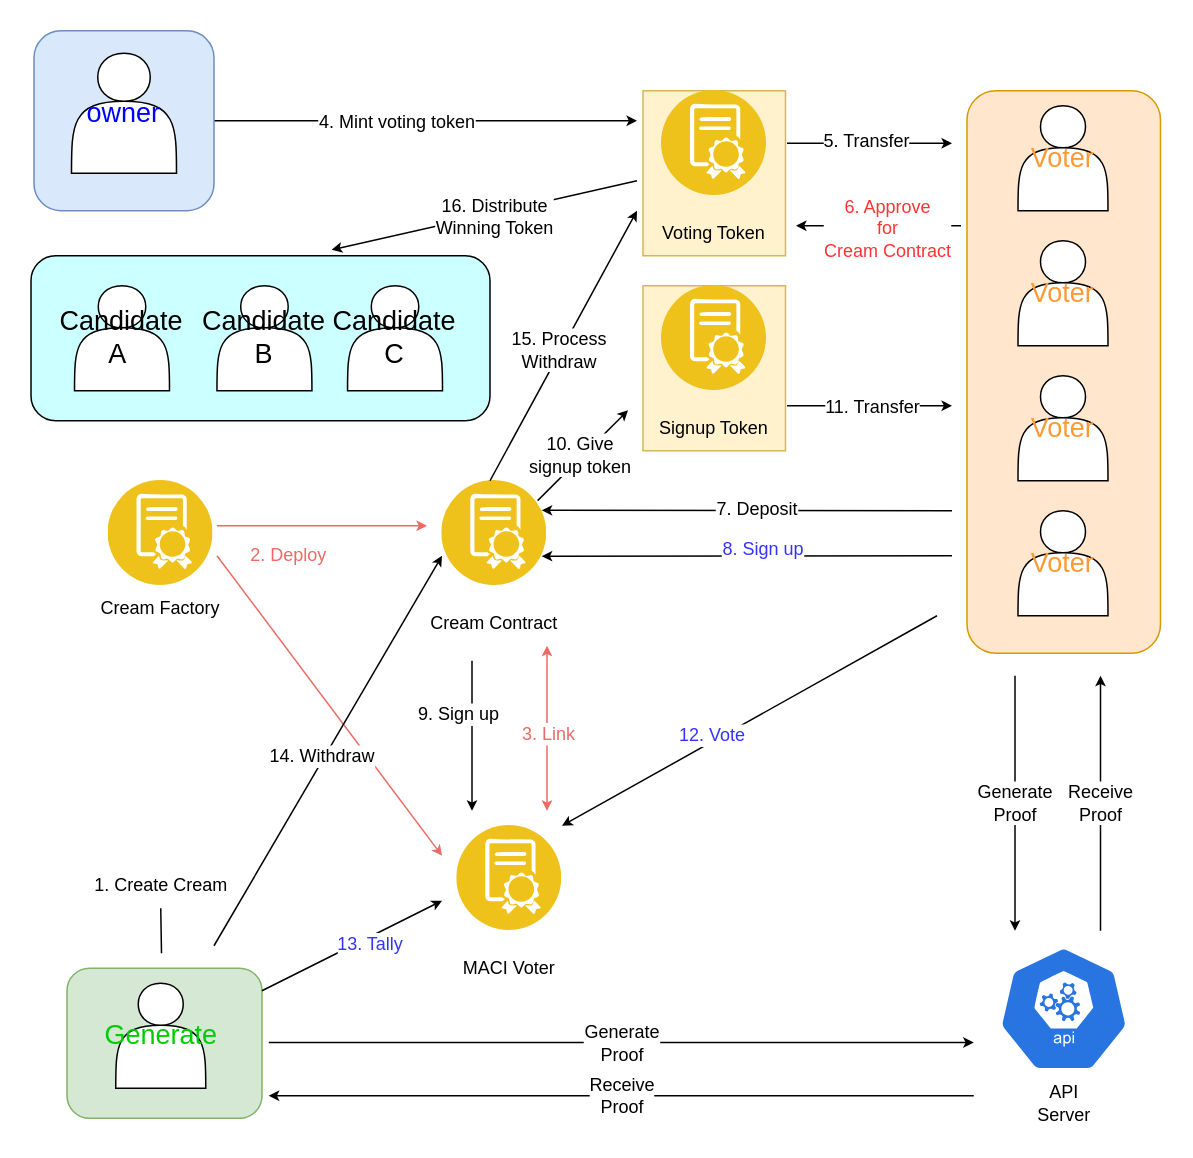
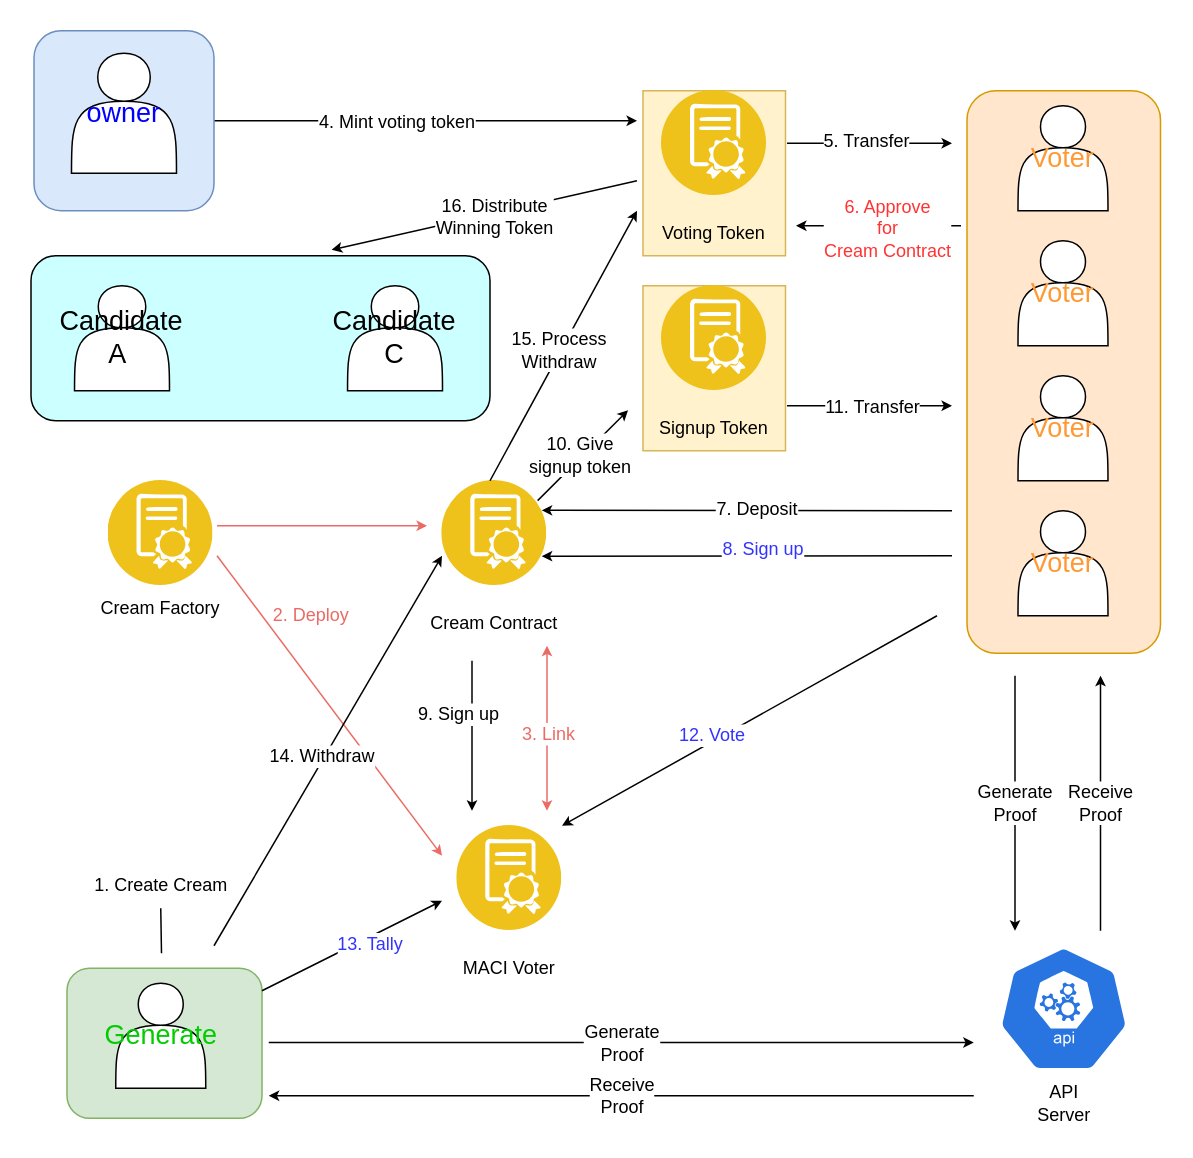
node "Candidate B": removed
node "2. Deploy": moved (288, 556) -> (311, 616)
